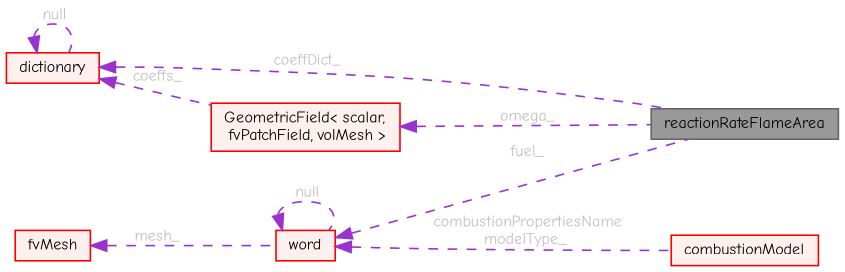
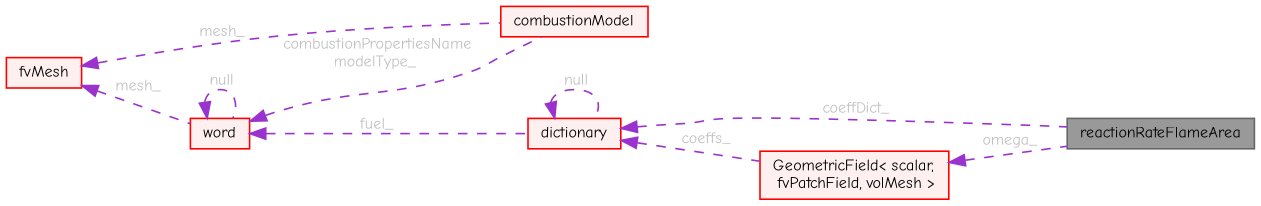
edge "combustionModel" -> "fvMesh": added, label "mesh_"
edge "reactionRateFlameArea" -> "word": now "dictionary" -> "word"
